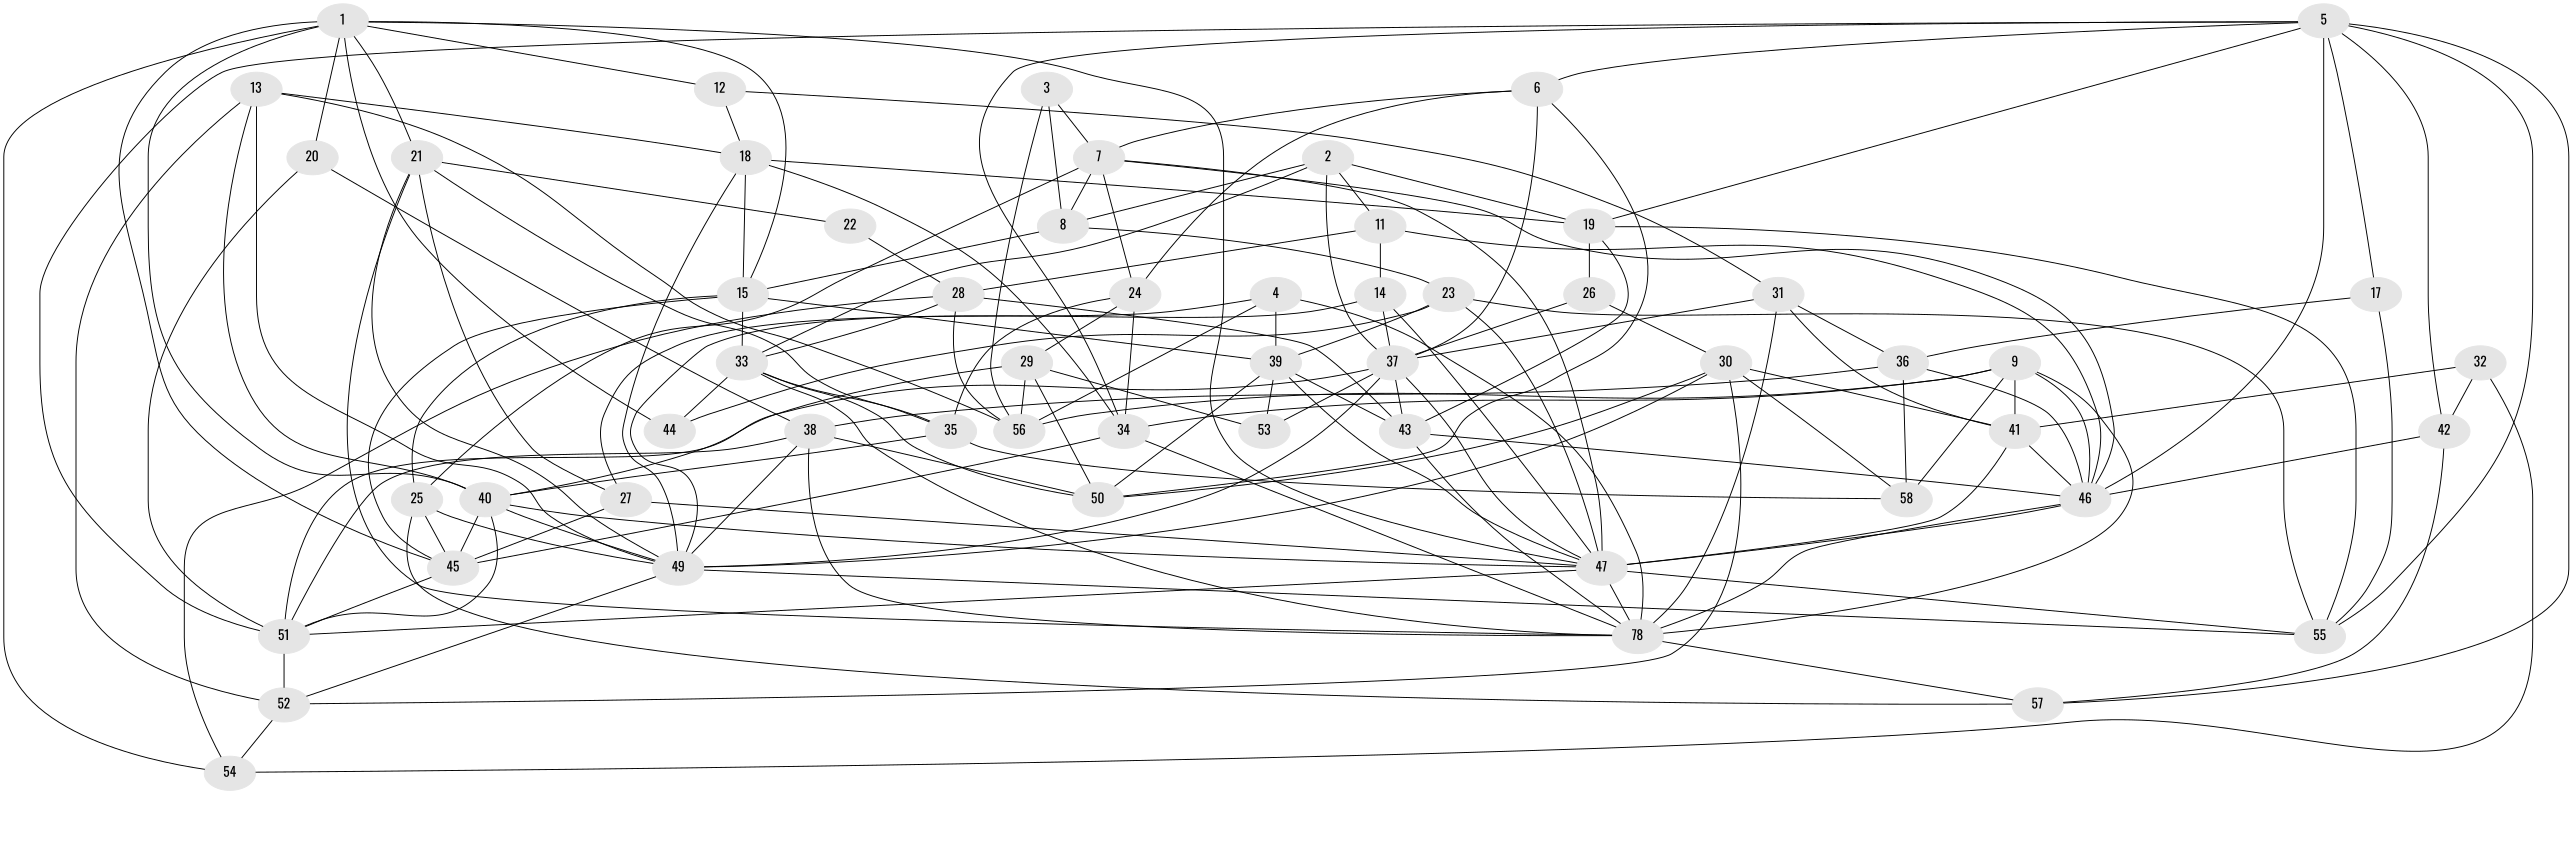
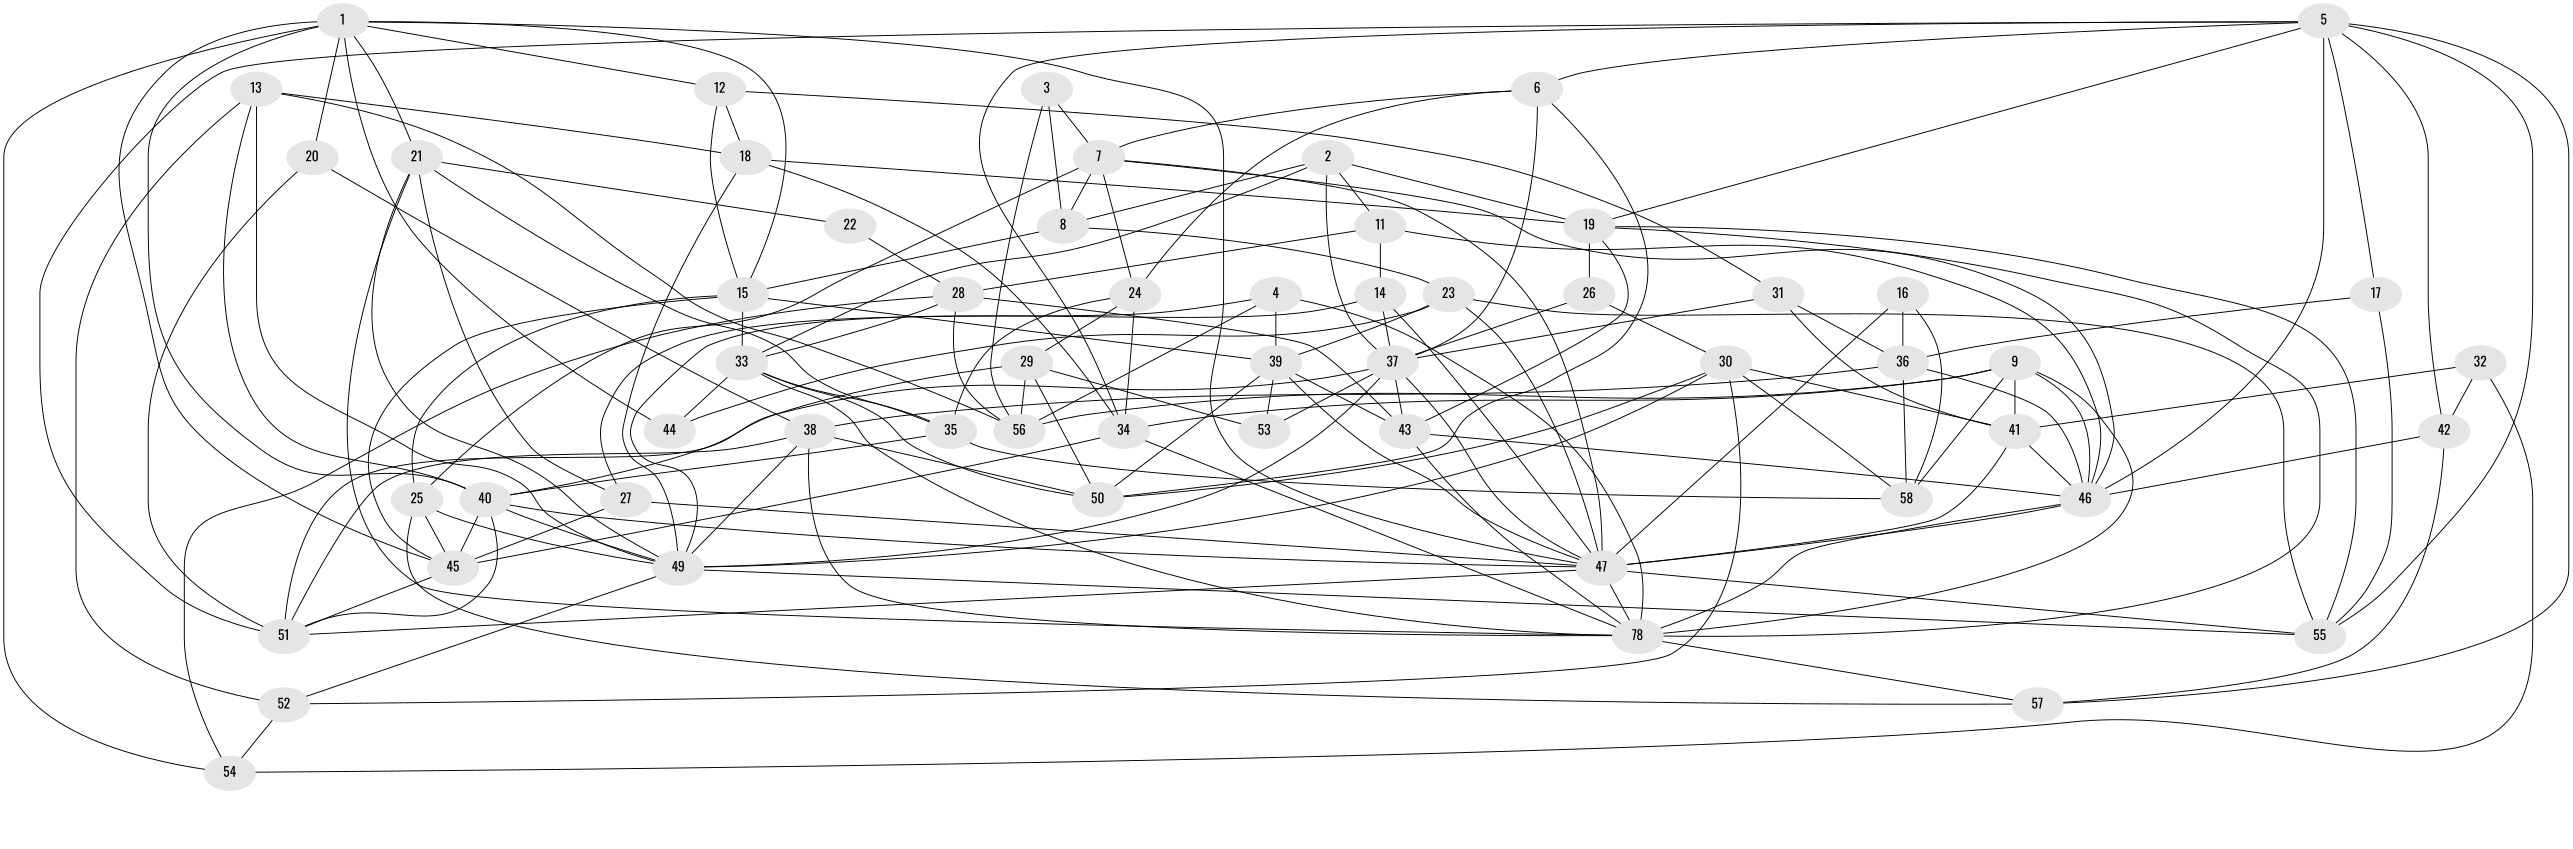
edge "18" -- "15": now "12" -- "15"
node "16": added
edge "31" -- "78": now "19" -- "78"
edge "51" -- "52": removed
